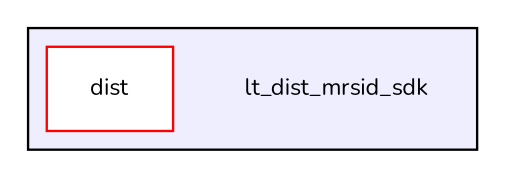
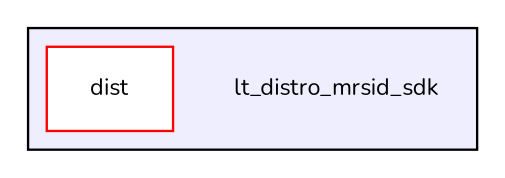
node "lt_dist_mrsid_sdk": label "lt_dist_mrsid_sdk" -> "lt_distro_mrsid_sdk"
